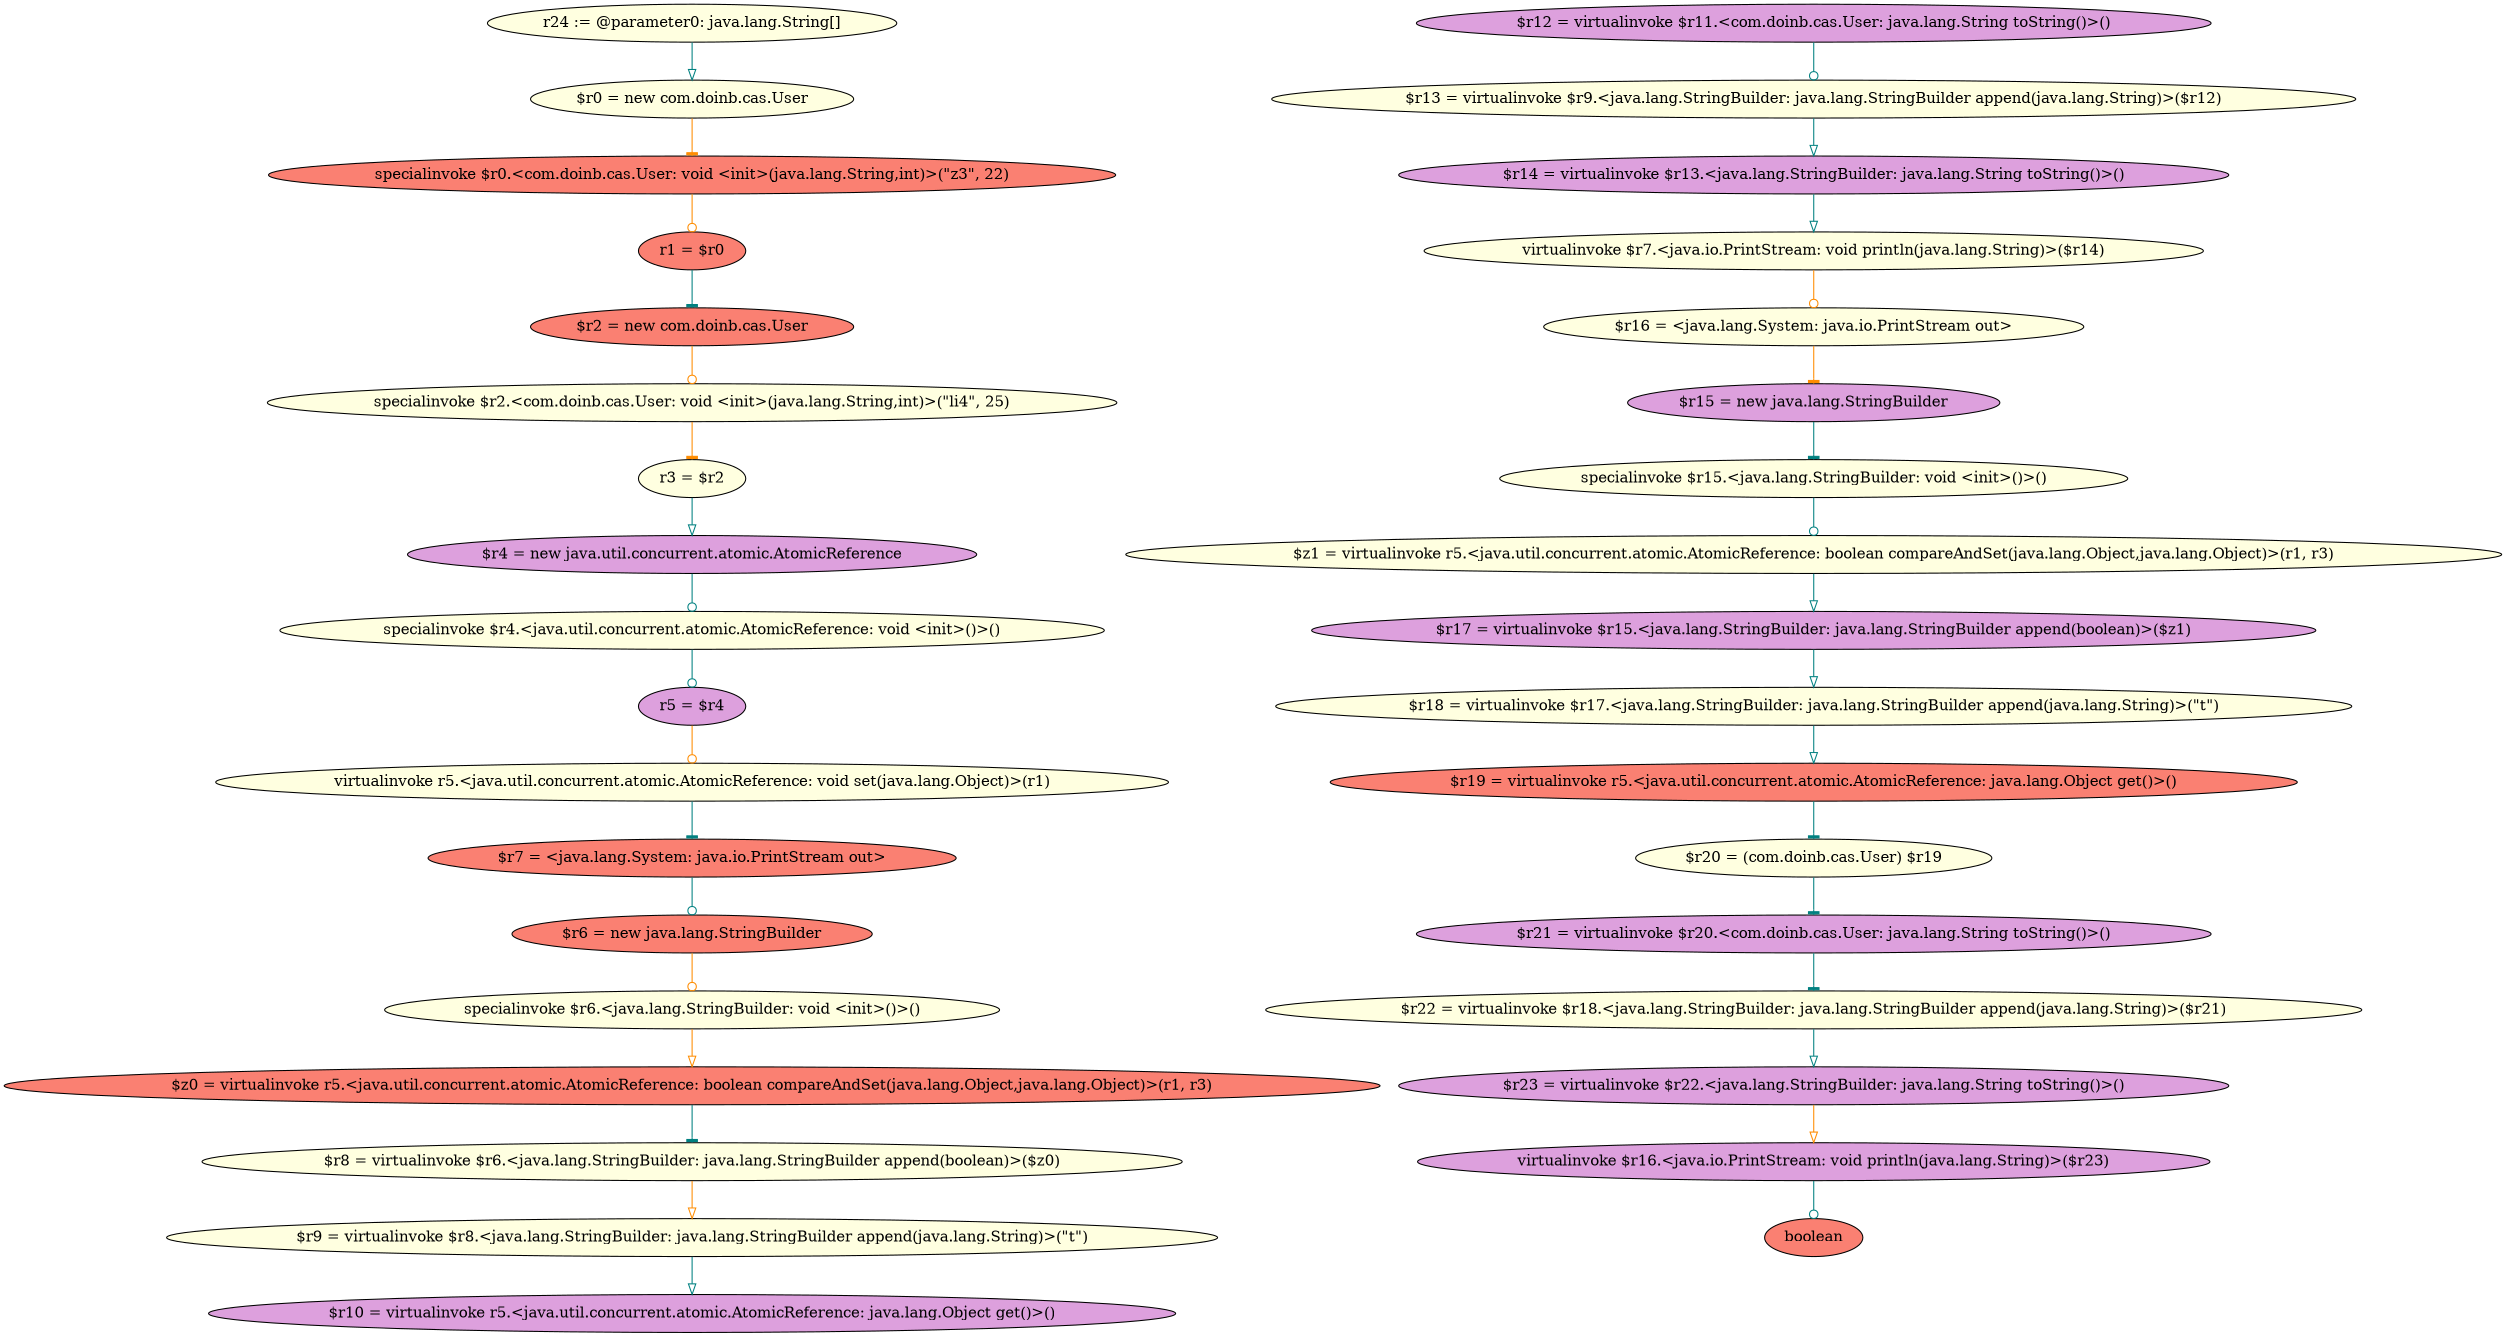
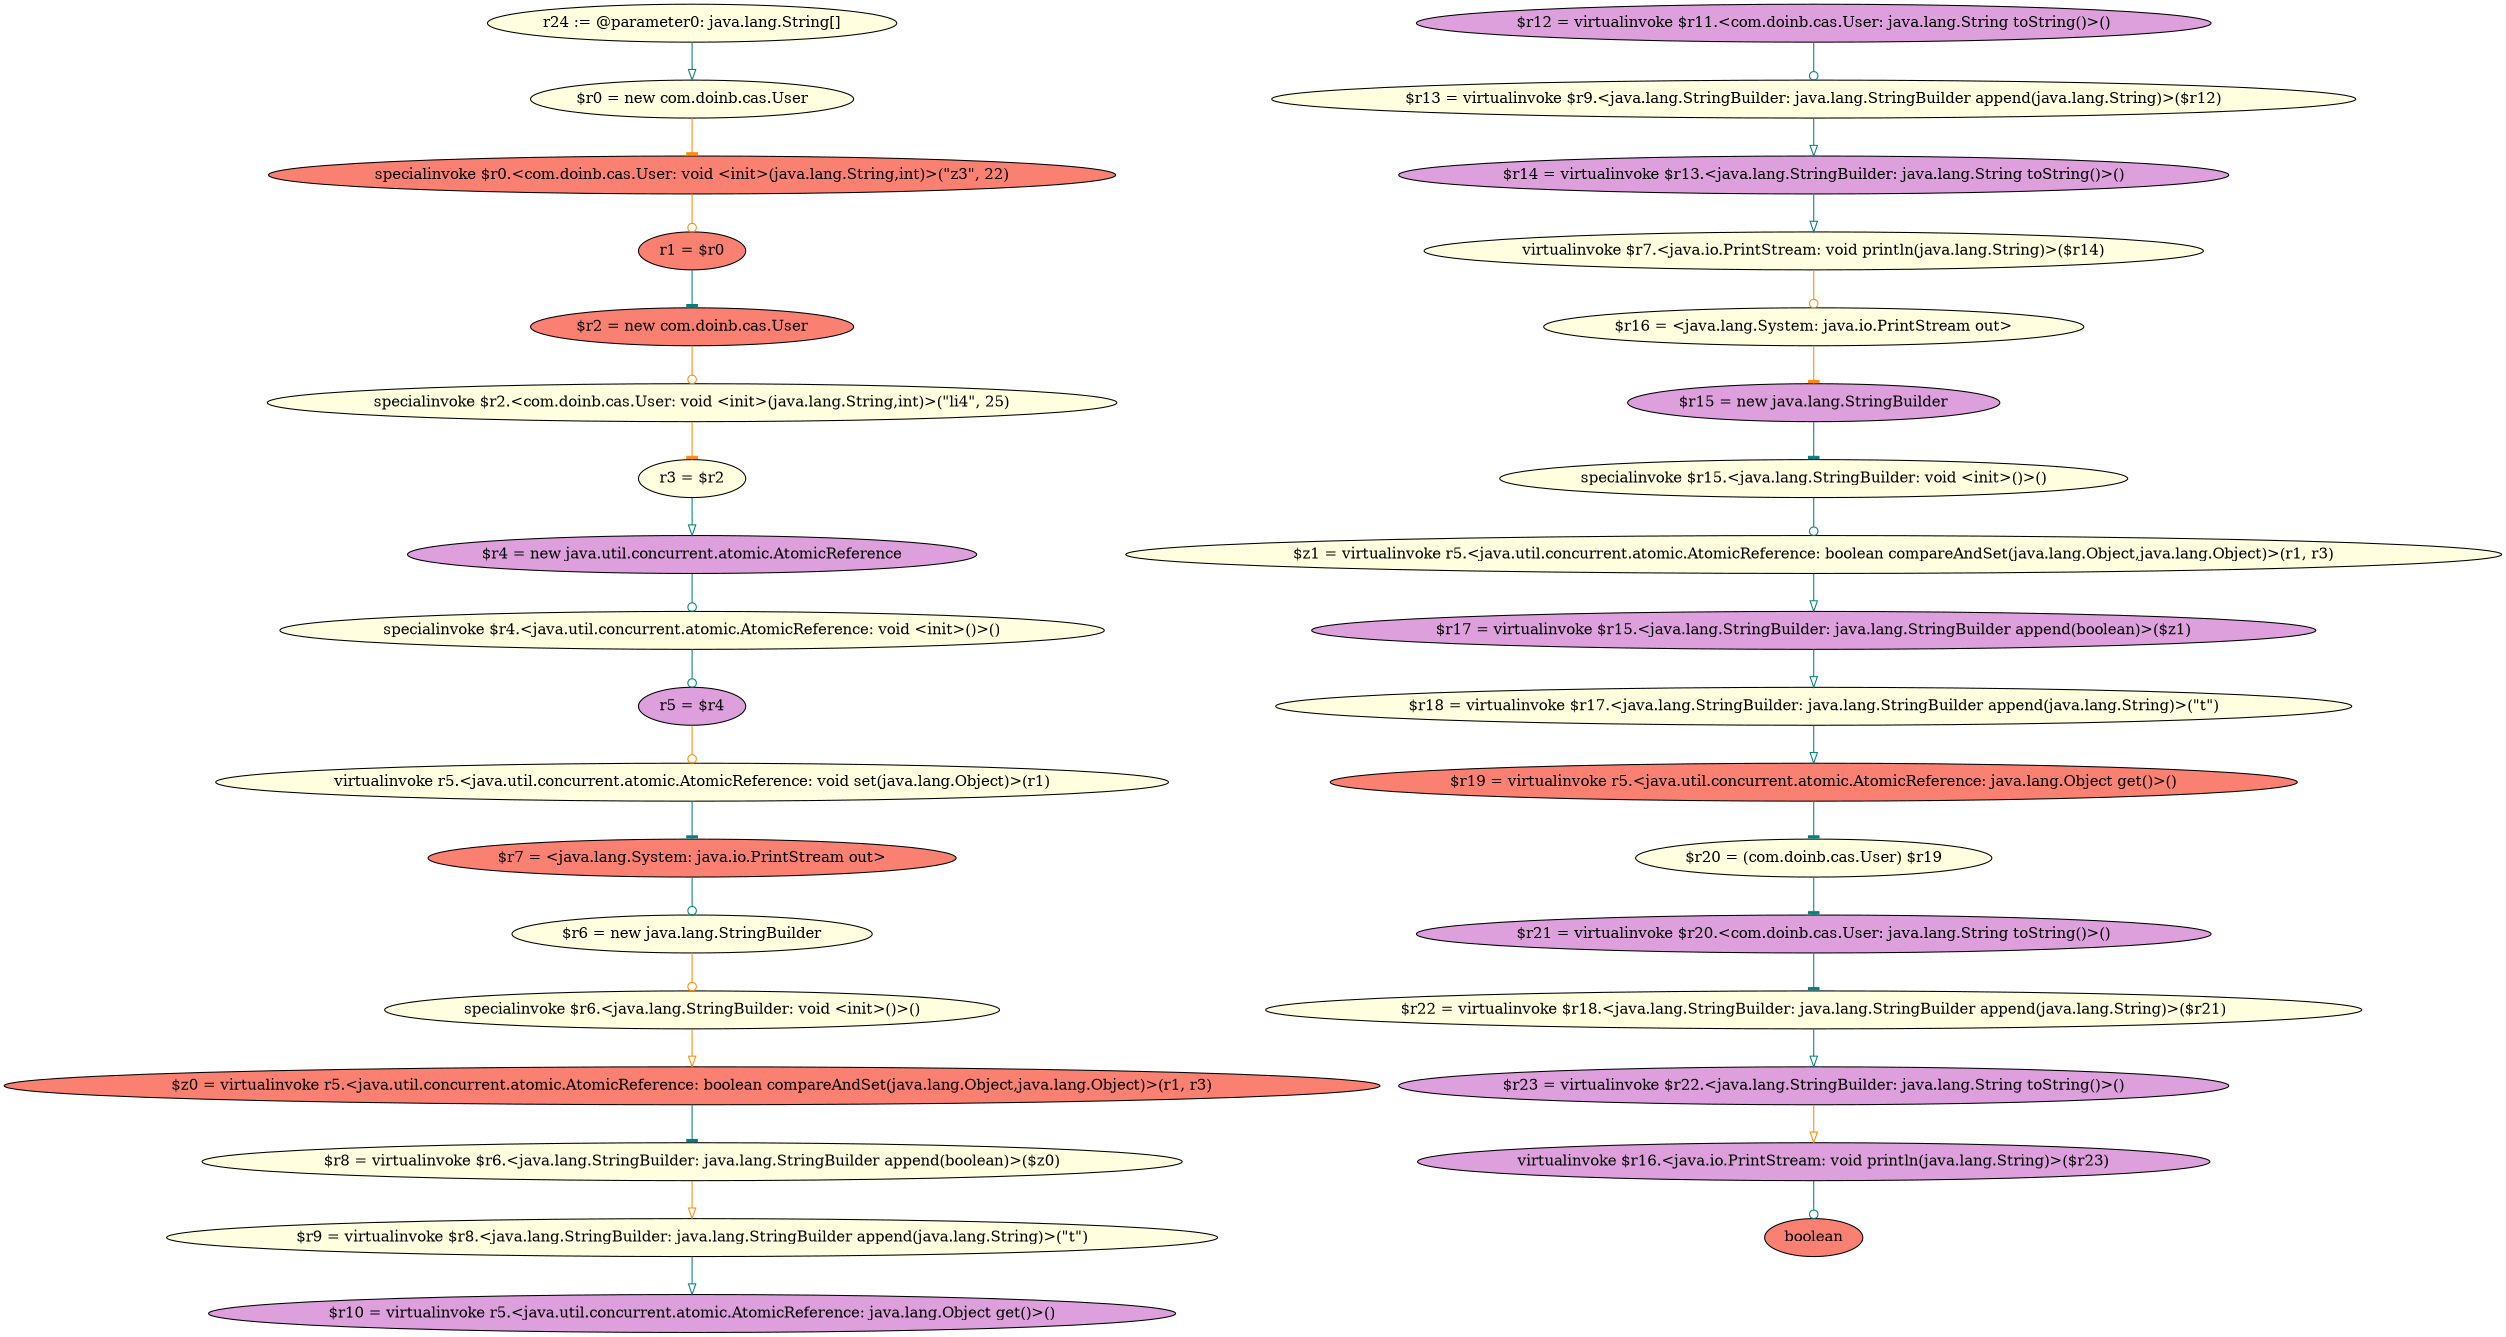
node "$r6 = new java.lang.StringBuilder": fillcolor salmon -> lightyellow
